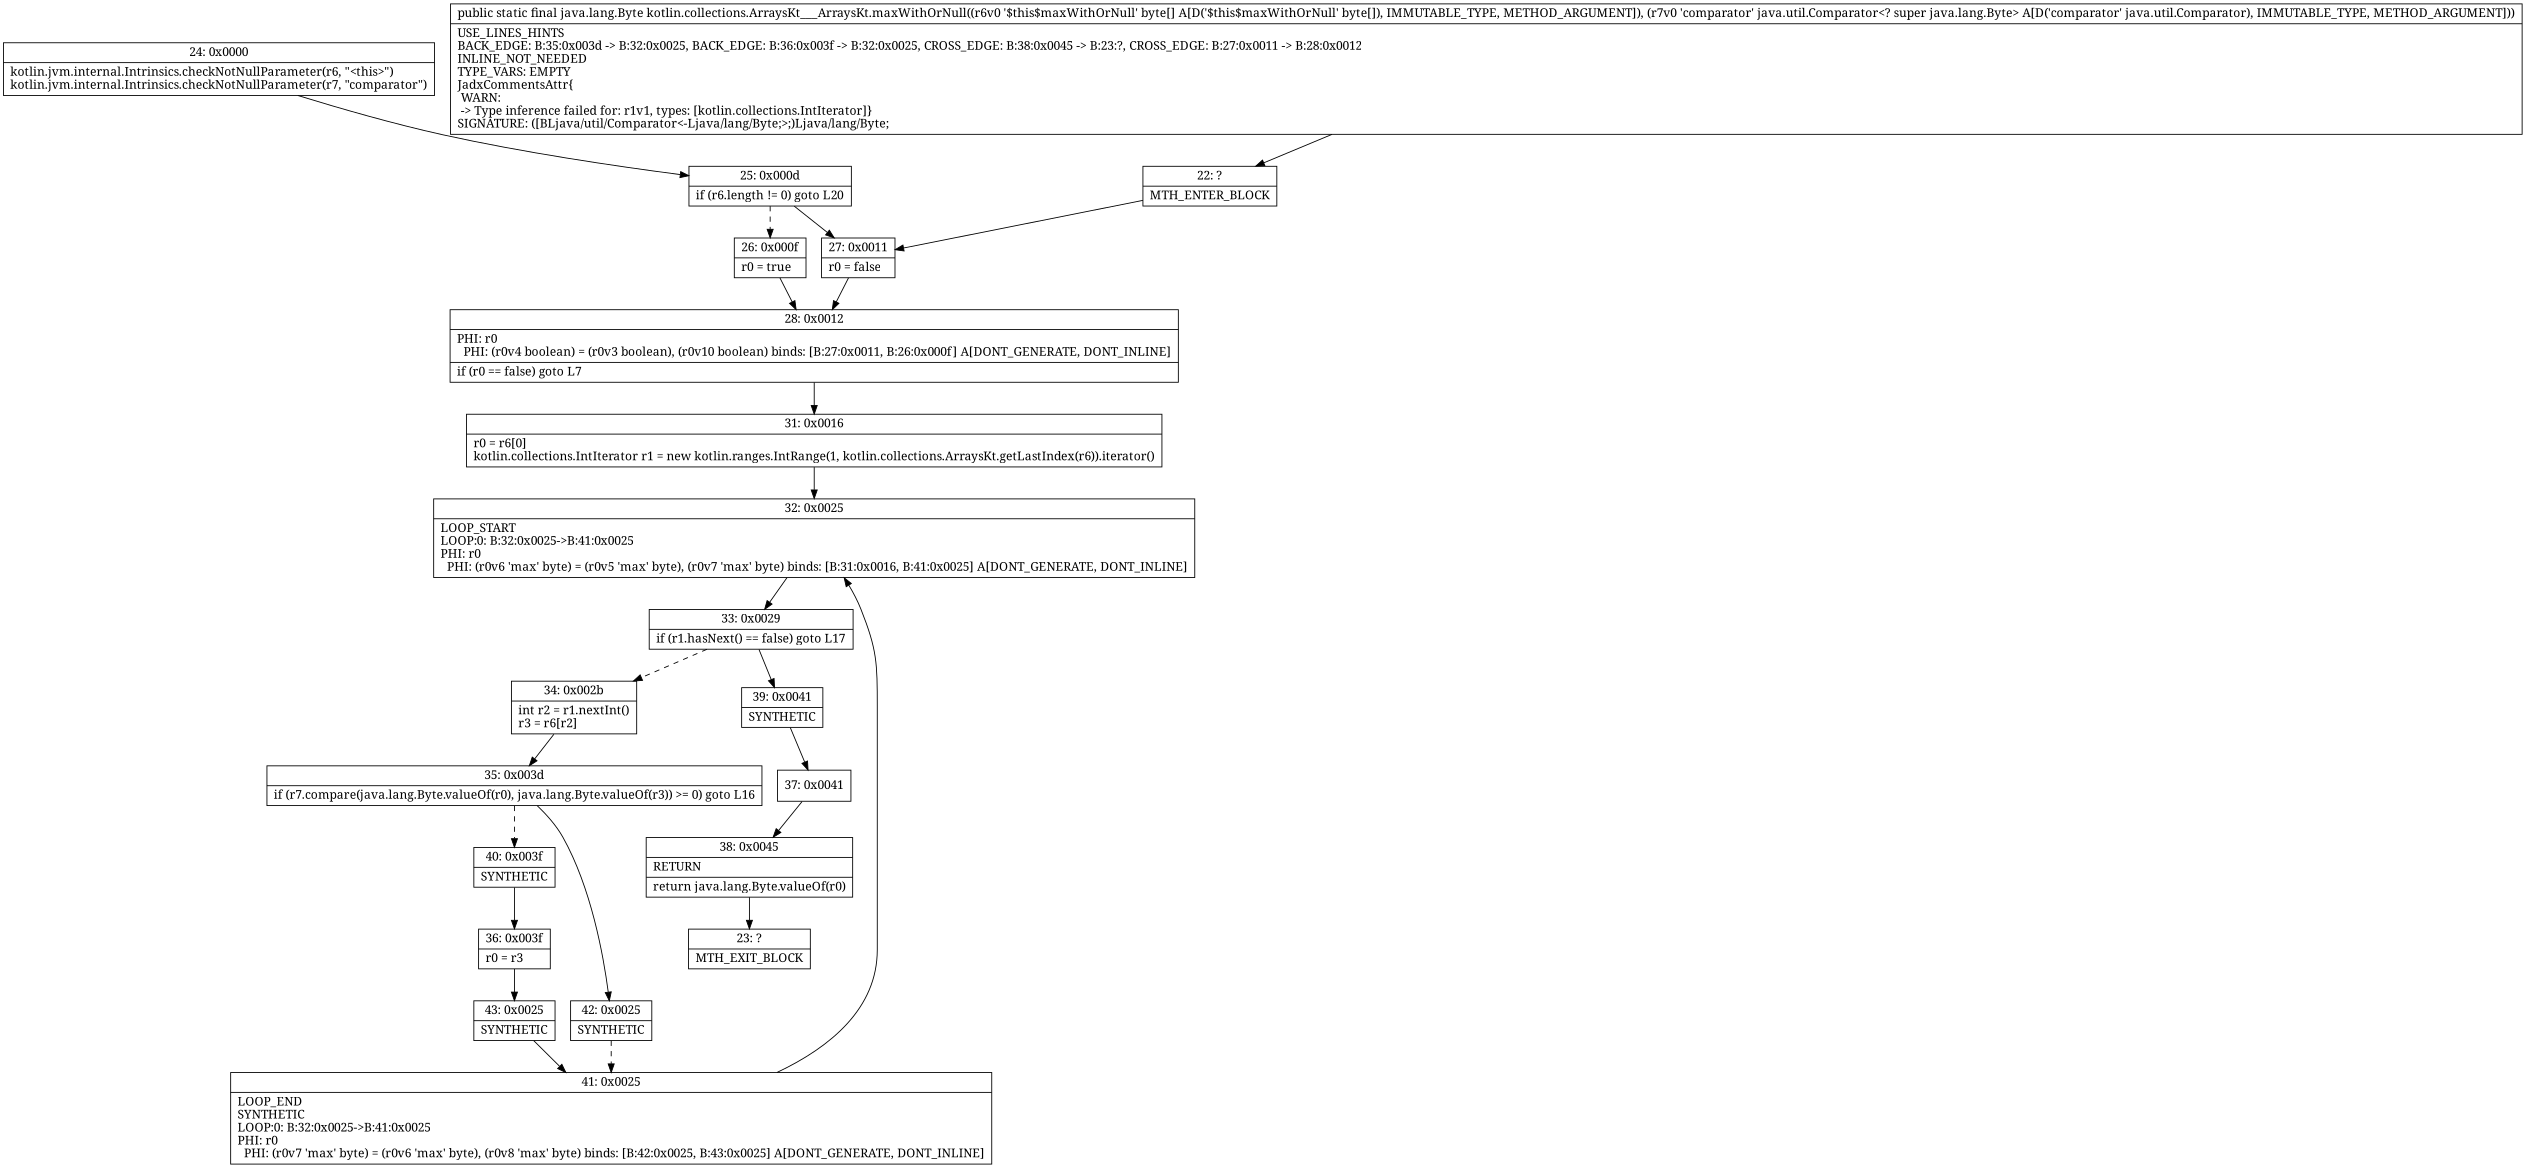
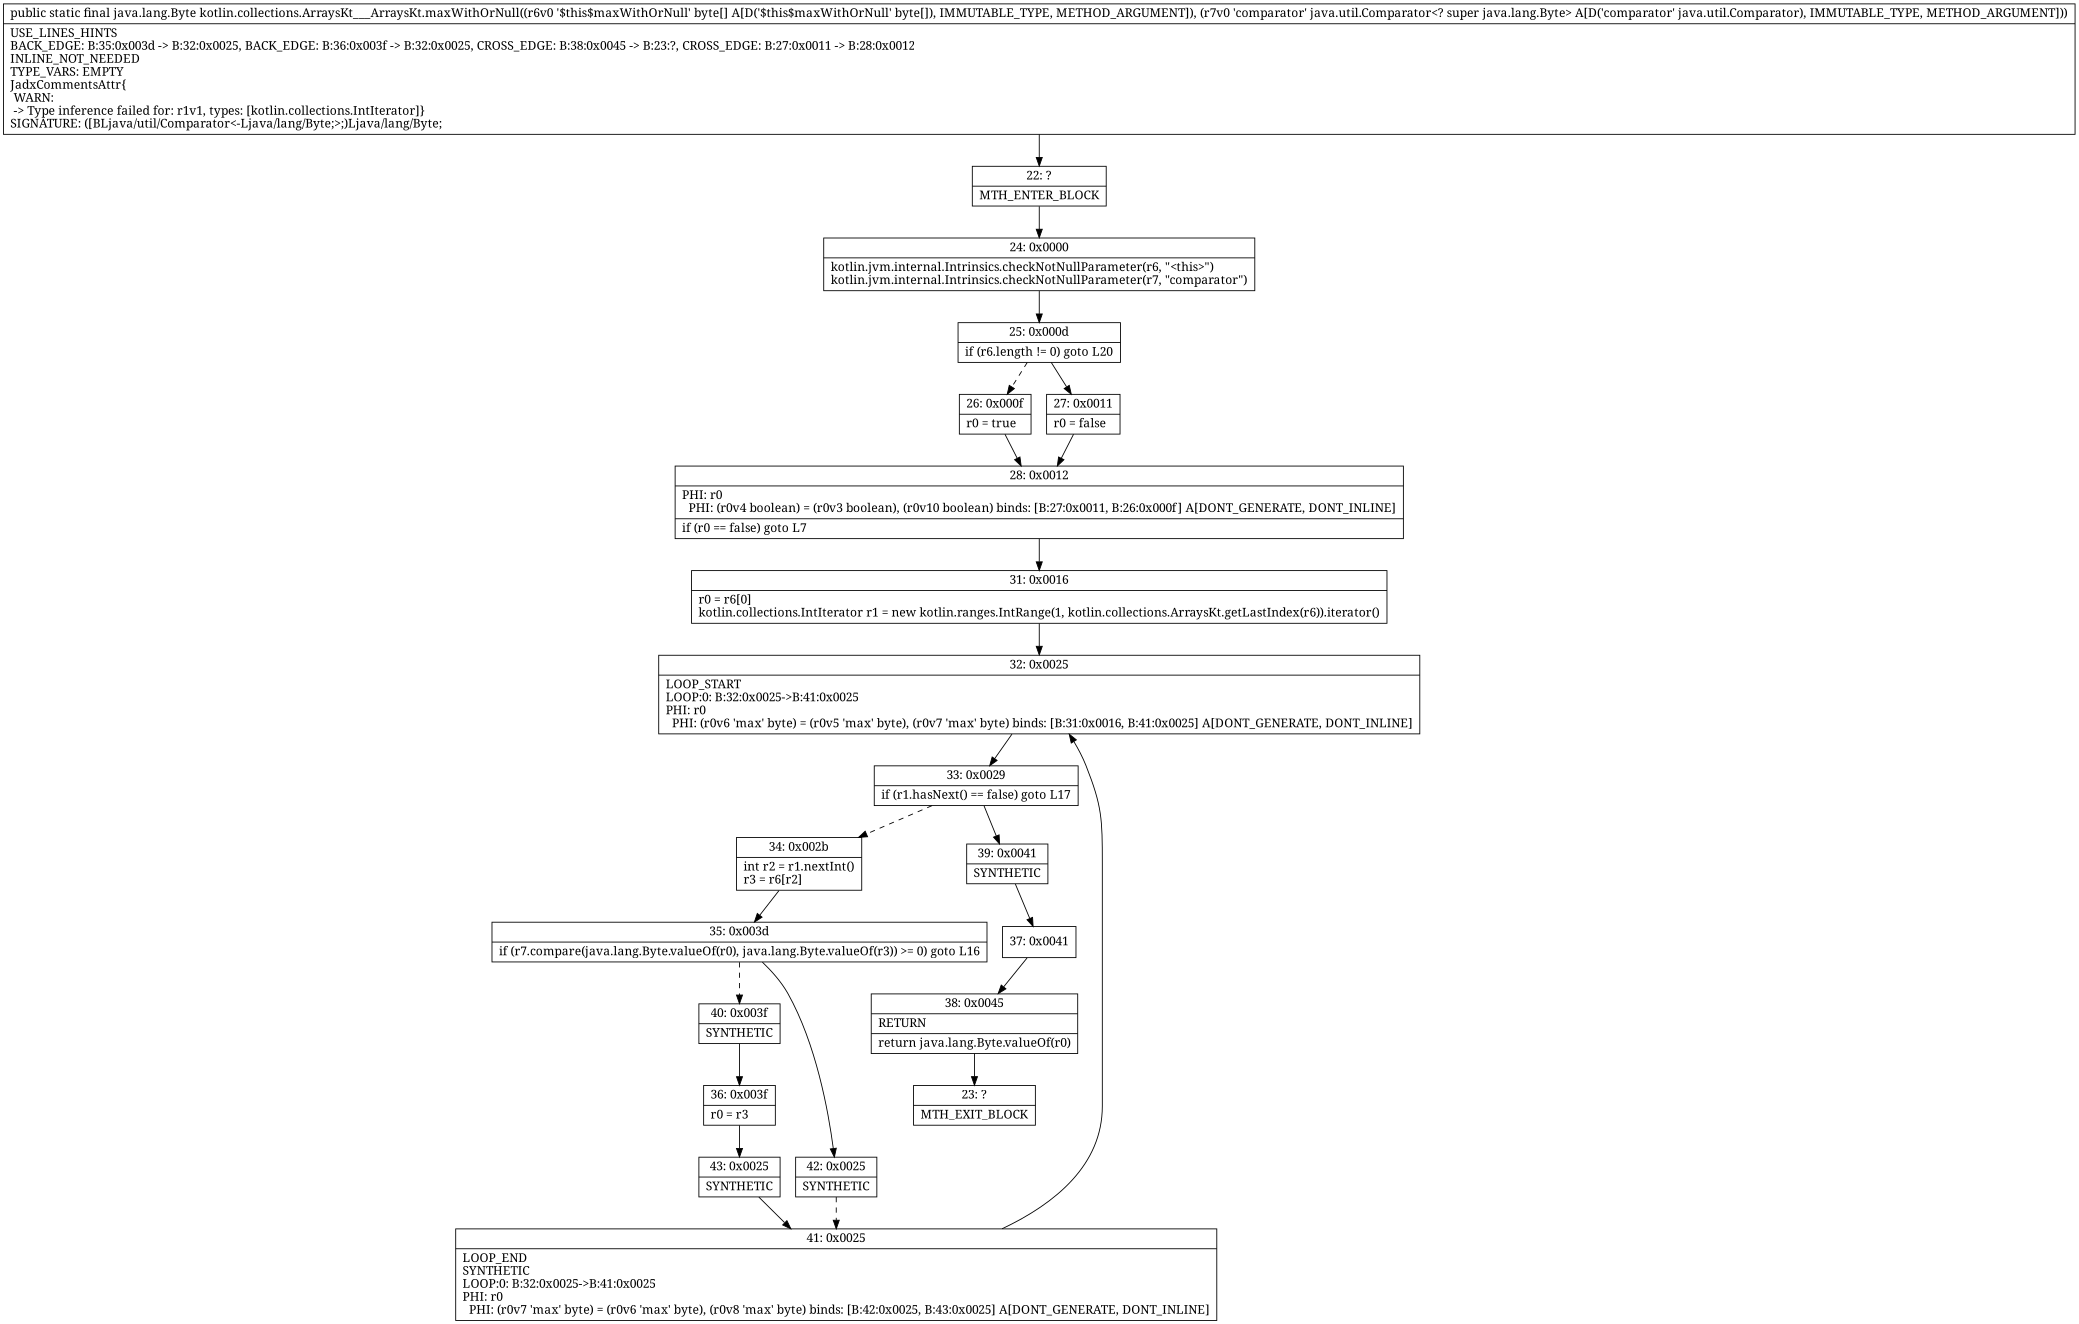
edge "22: ?" -> "27: 0x0011": now "22: ?" -> "24: 0x0000"
